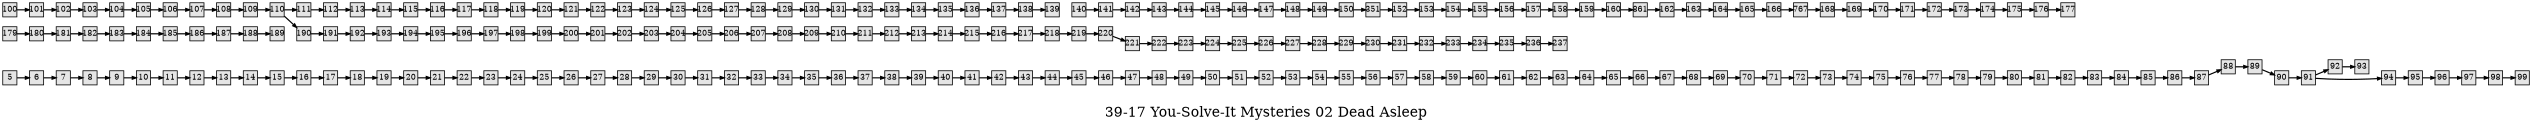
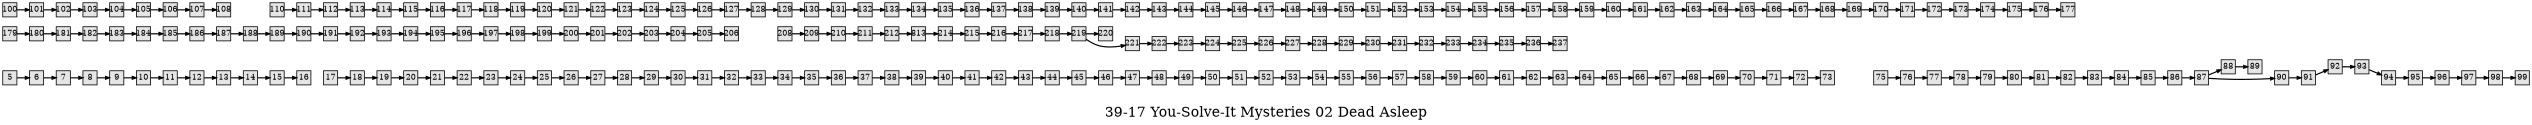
node "109": removed
edge "139" -> "140": added
node "351": label "351" -> "151"
node "861": label "861" -> "161"
node "767": label "767" -> "167"
edge "110" -> "190": now "189" -> "190"
node "207": removed
node "213": label "213" -> "813"
edge "220" -> "221": now "219" -> "221"
edge "89" -> "90": now "87" -> "90"
edge "16" -> "17": removed
node "74": removed
edge "91" -> "94": now "93" -> "94"
